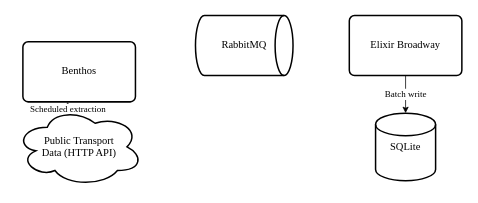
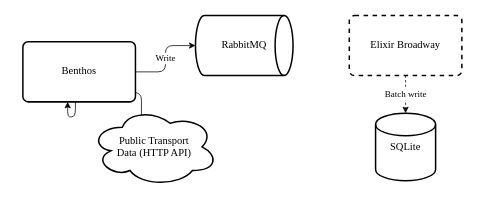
node "Elixir Broadway": style solid -> dashed
edge "Benthos" -> "RabbitMQ": added, label "Write"
edge "Elixir Broadway" -> "SQLite": style solid -> dashed
node "Public TransportData (HTTP API)": moved (79, 147) -> (154, 147)
